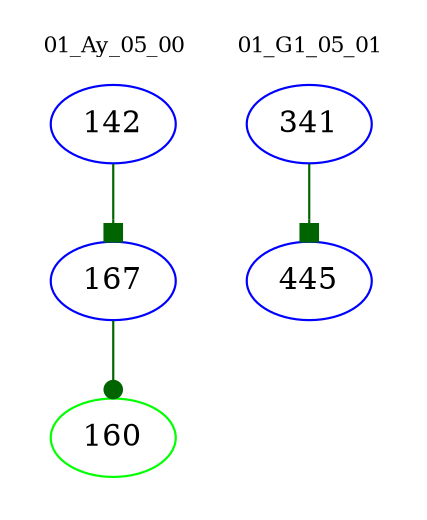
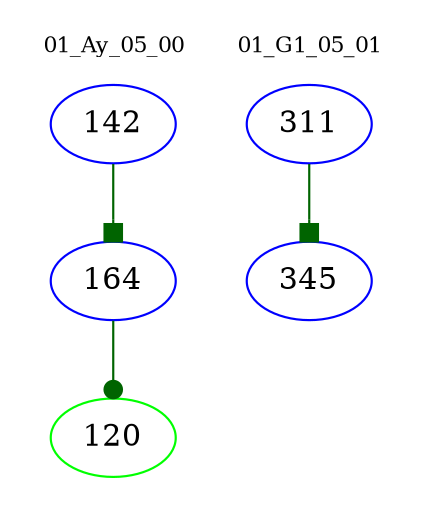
node "341": label "341" -> "311"
node "167": label "167" -> "164"
node "445": label "445" -> "345"
node "160": label "160" -> "120"
